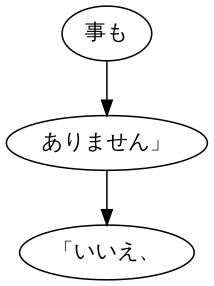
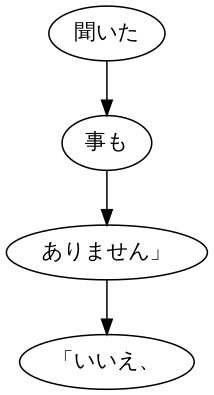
node "聞いた": added
